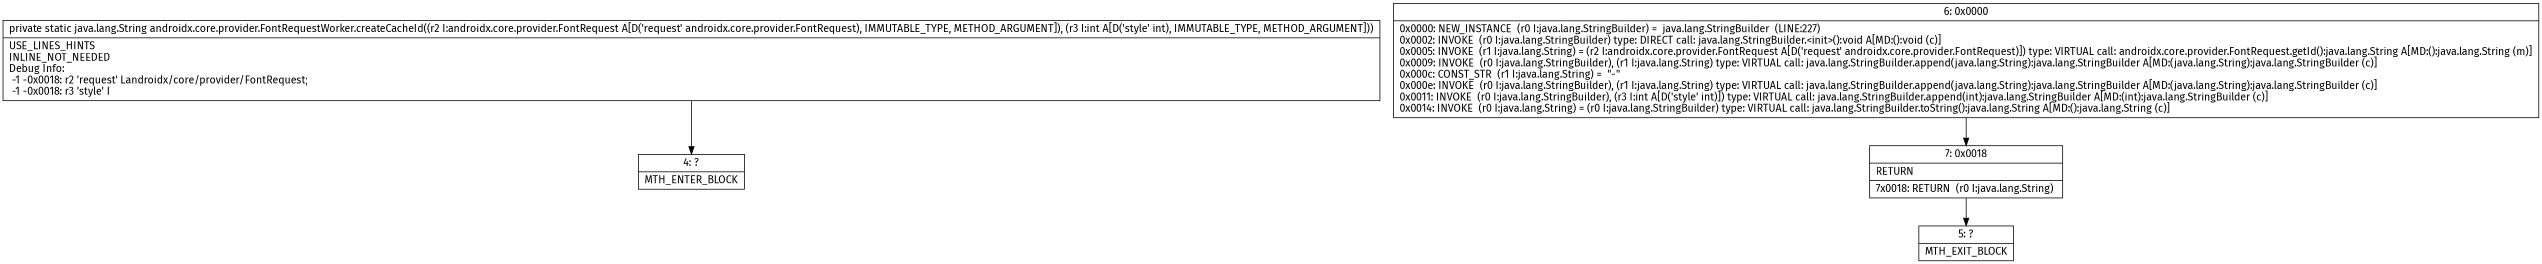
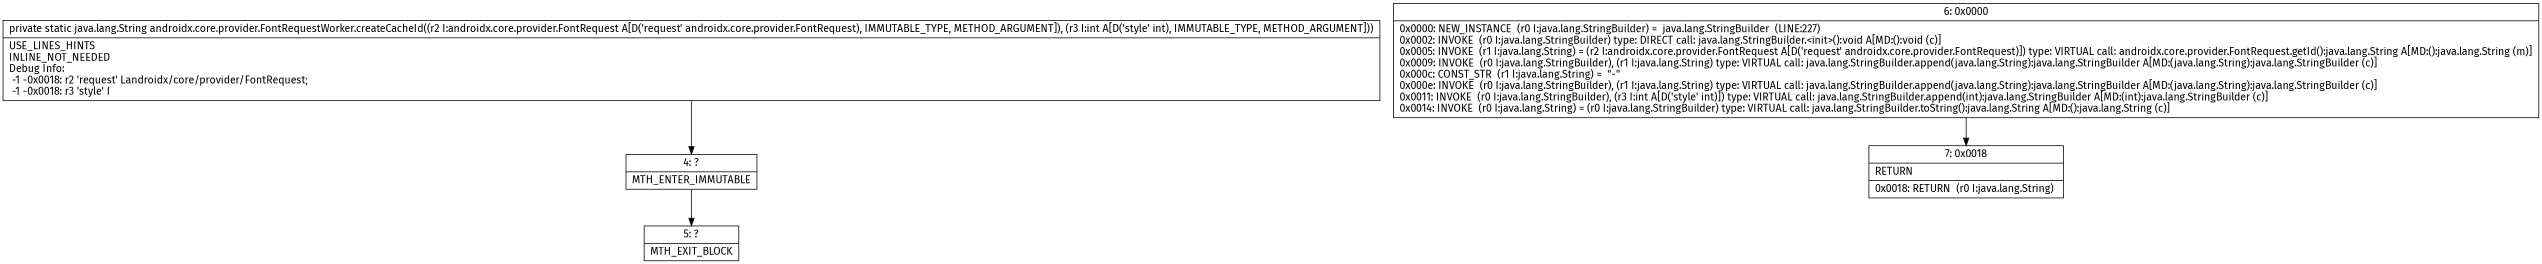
node "4: ?": text "MTH_ENTER_BLOCK" -> "MTH_ENTER_IMMUTABLE"
node "7: 0x0018": text "7x0018: RETURN  (r0 I:java.lang.String)" -> "0x0018: RETURN  (r0 I:java.lang.String)"
edge "7: 0x0018" -> "5: ?": now "4: ?" -> "5: ?"
